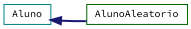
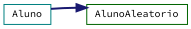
edge "AlunoAleatorio" -> "Aluno": reversed
